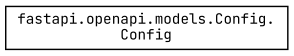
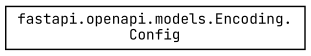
node "fastapi.openapi.models.Config. Config": label "fastapi.openapi.models.Config. Config" -> "fastapi.openapi.models.Encoding. Config"
